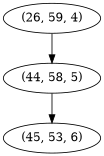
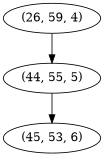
node "(44, 58, 5)": label "(44, 58, 5)" -> "(44, 55, 5)"
